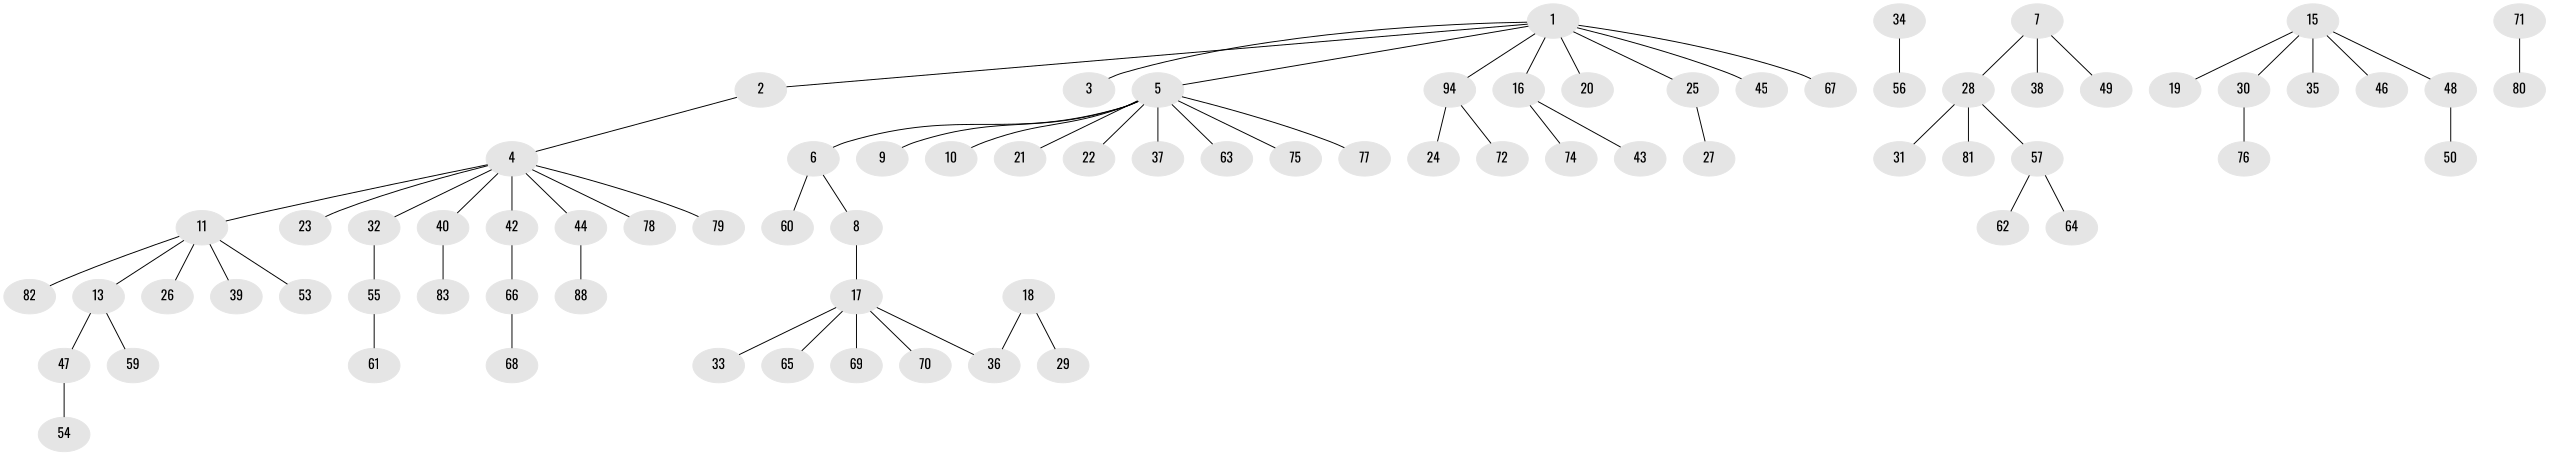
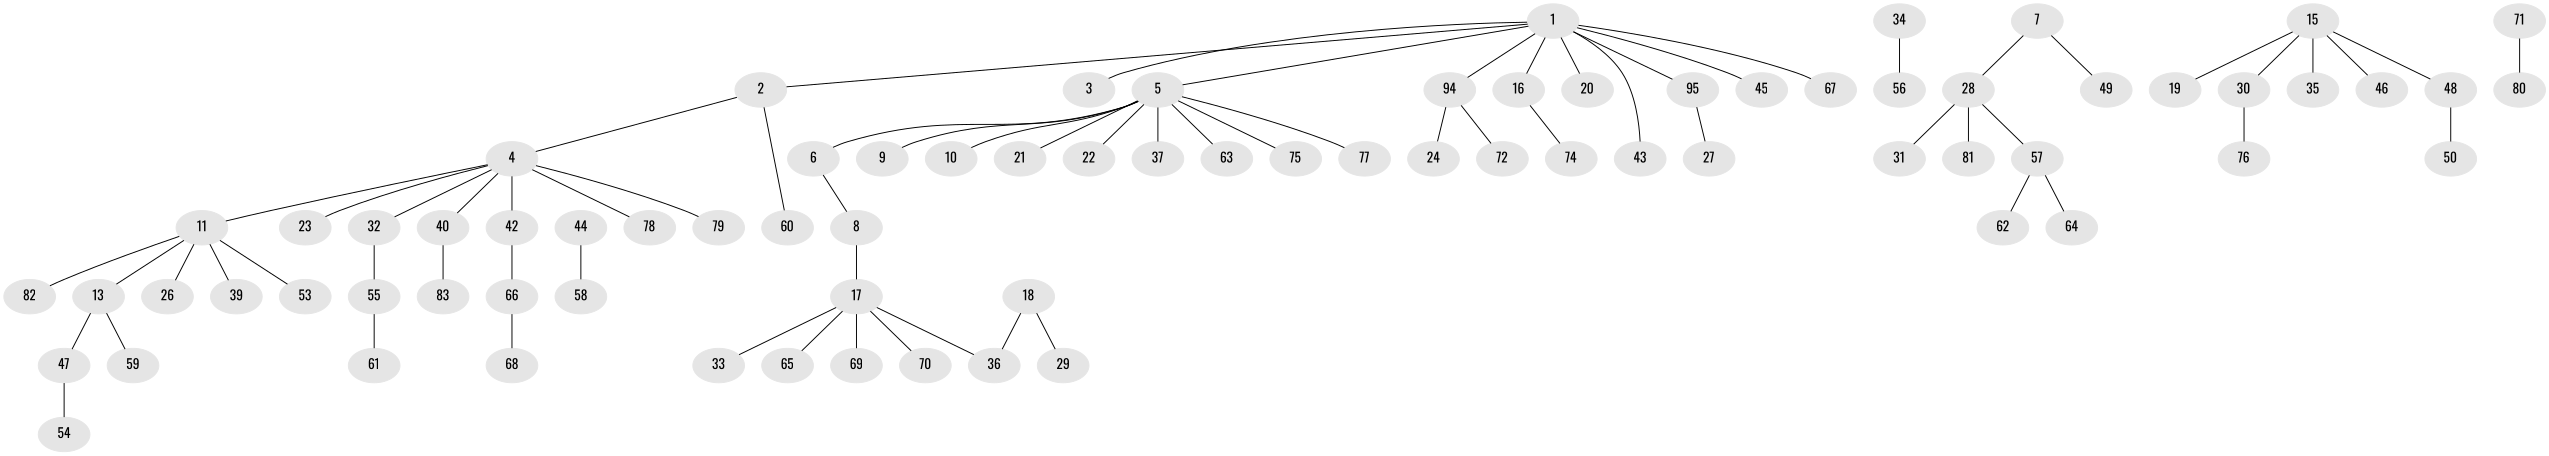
node "25": label "25" -> "95"
node "38": removed
edge "16" -- "43": now "1" -- "43"
edge "4" -- "44": removed
edge "6" -- "60": now "2" -- "60"
node "88": label "88" -> "58"
